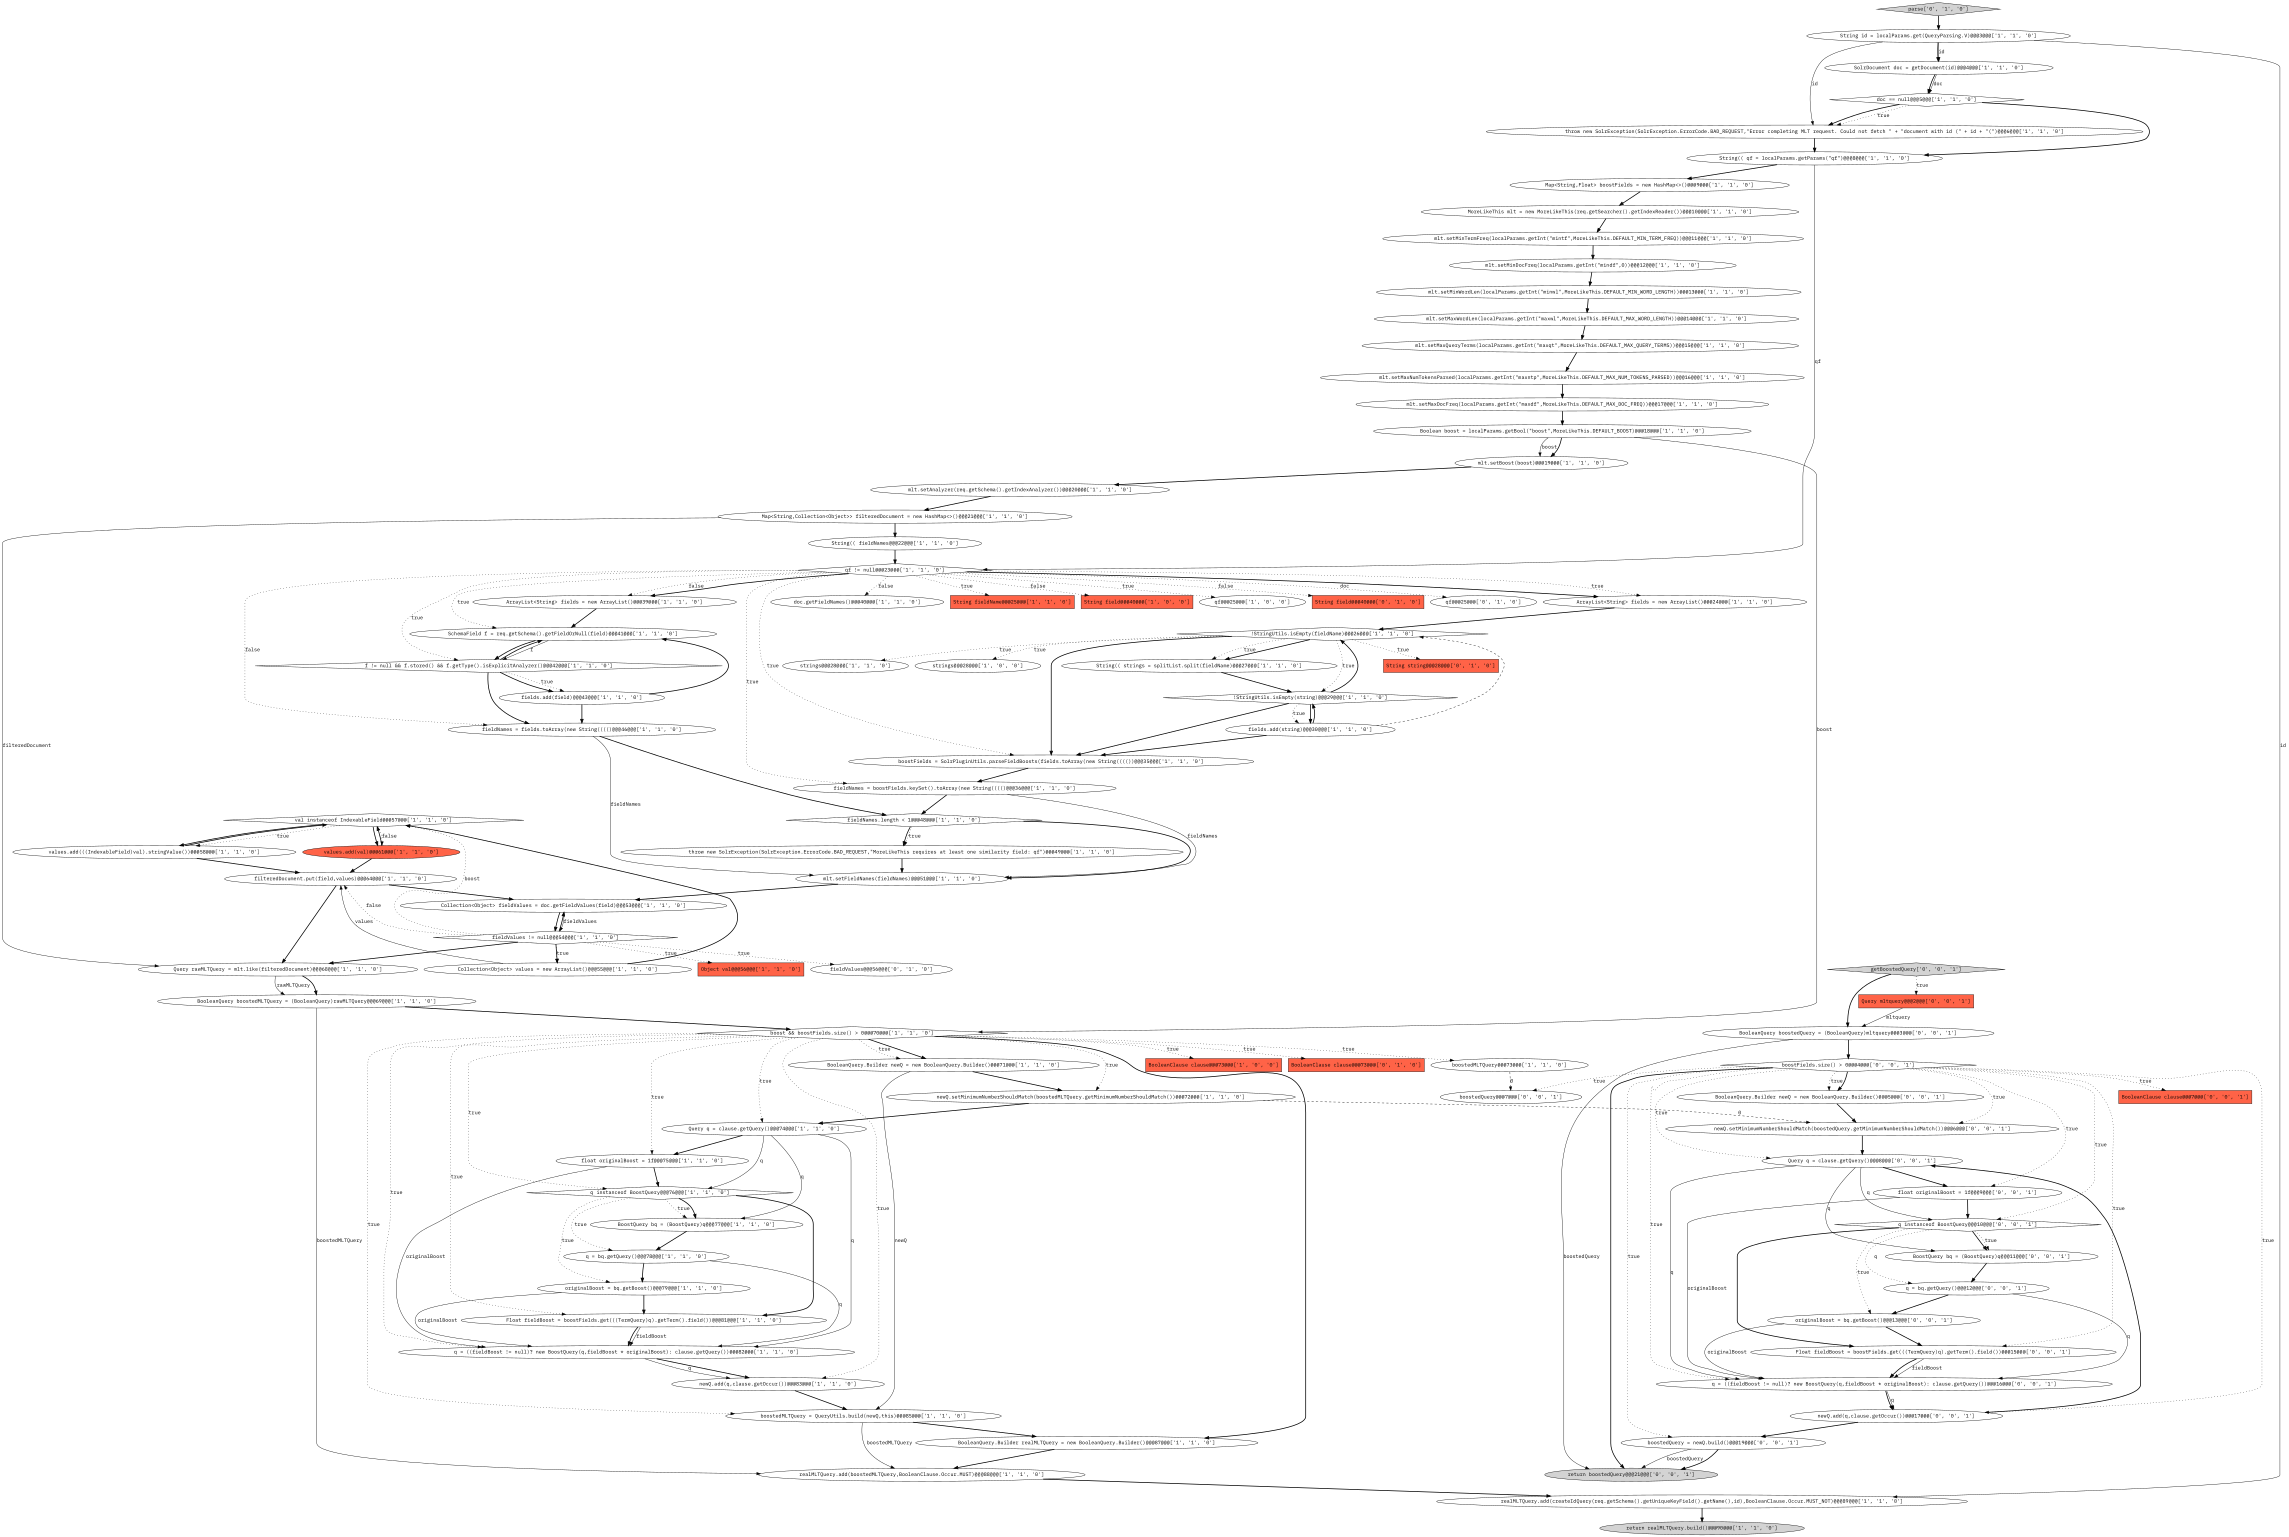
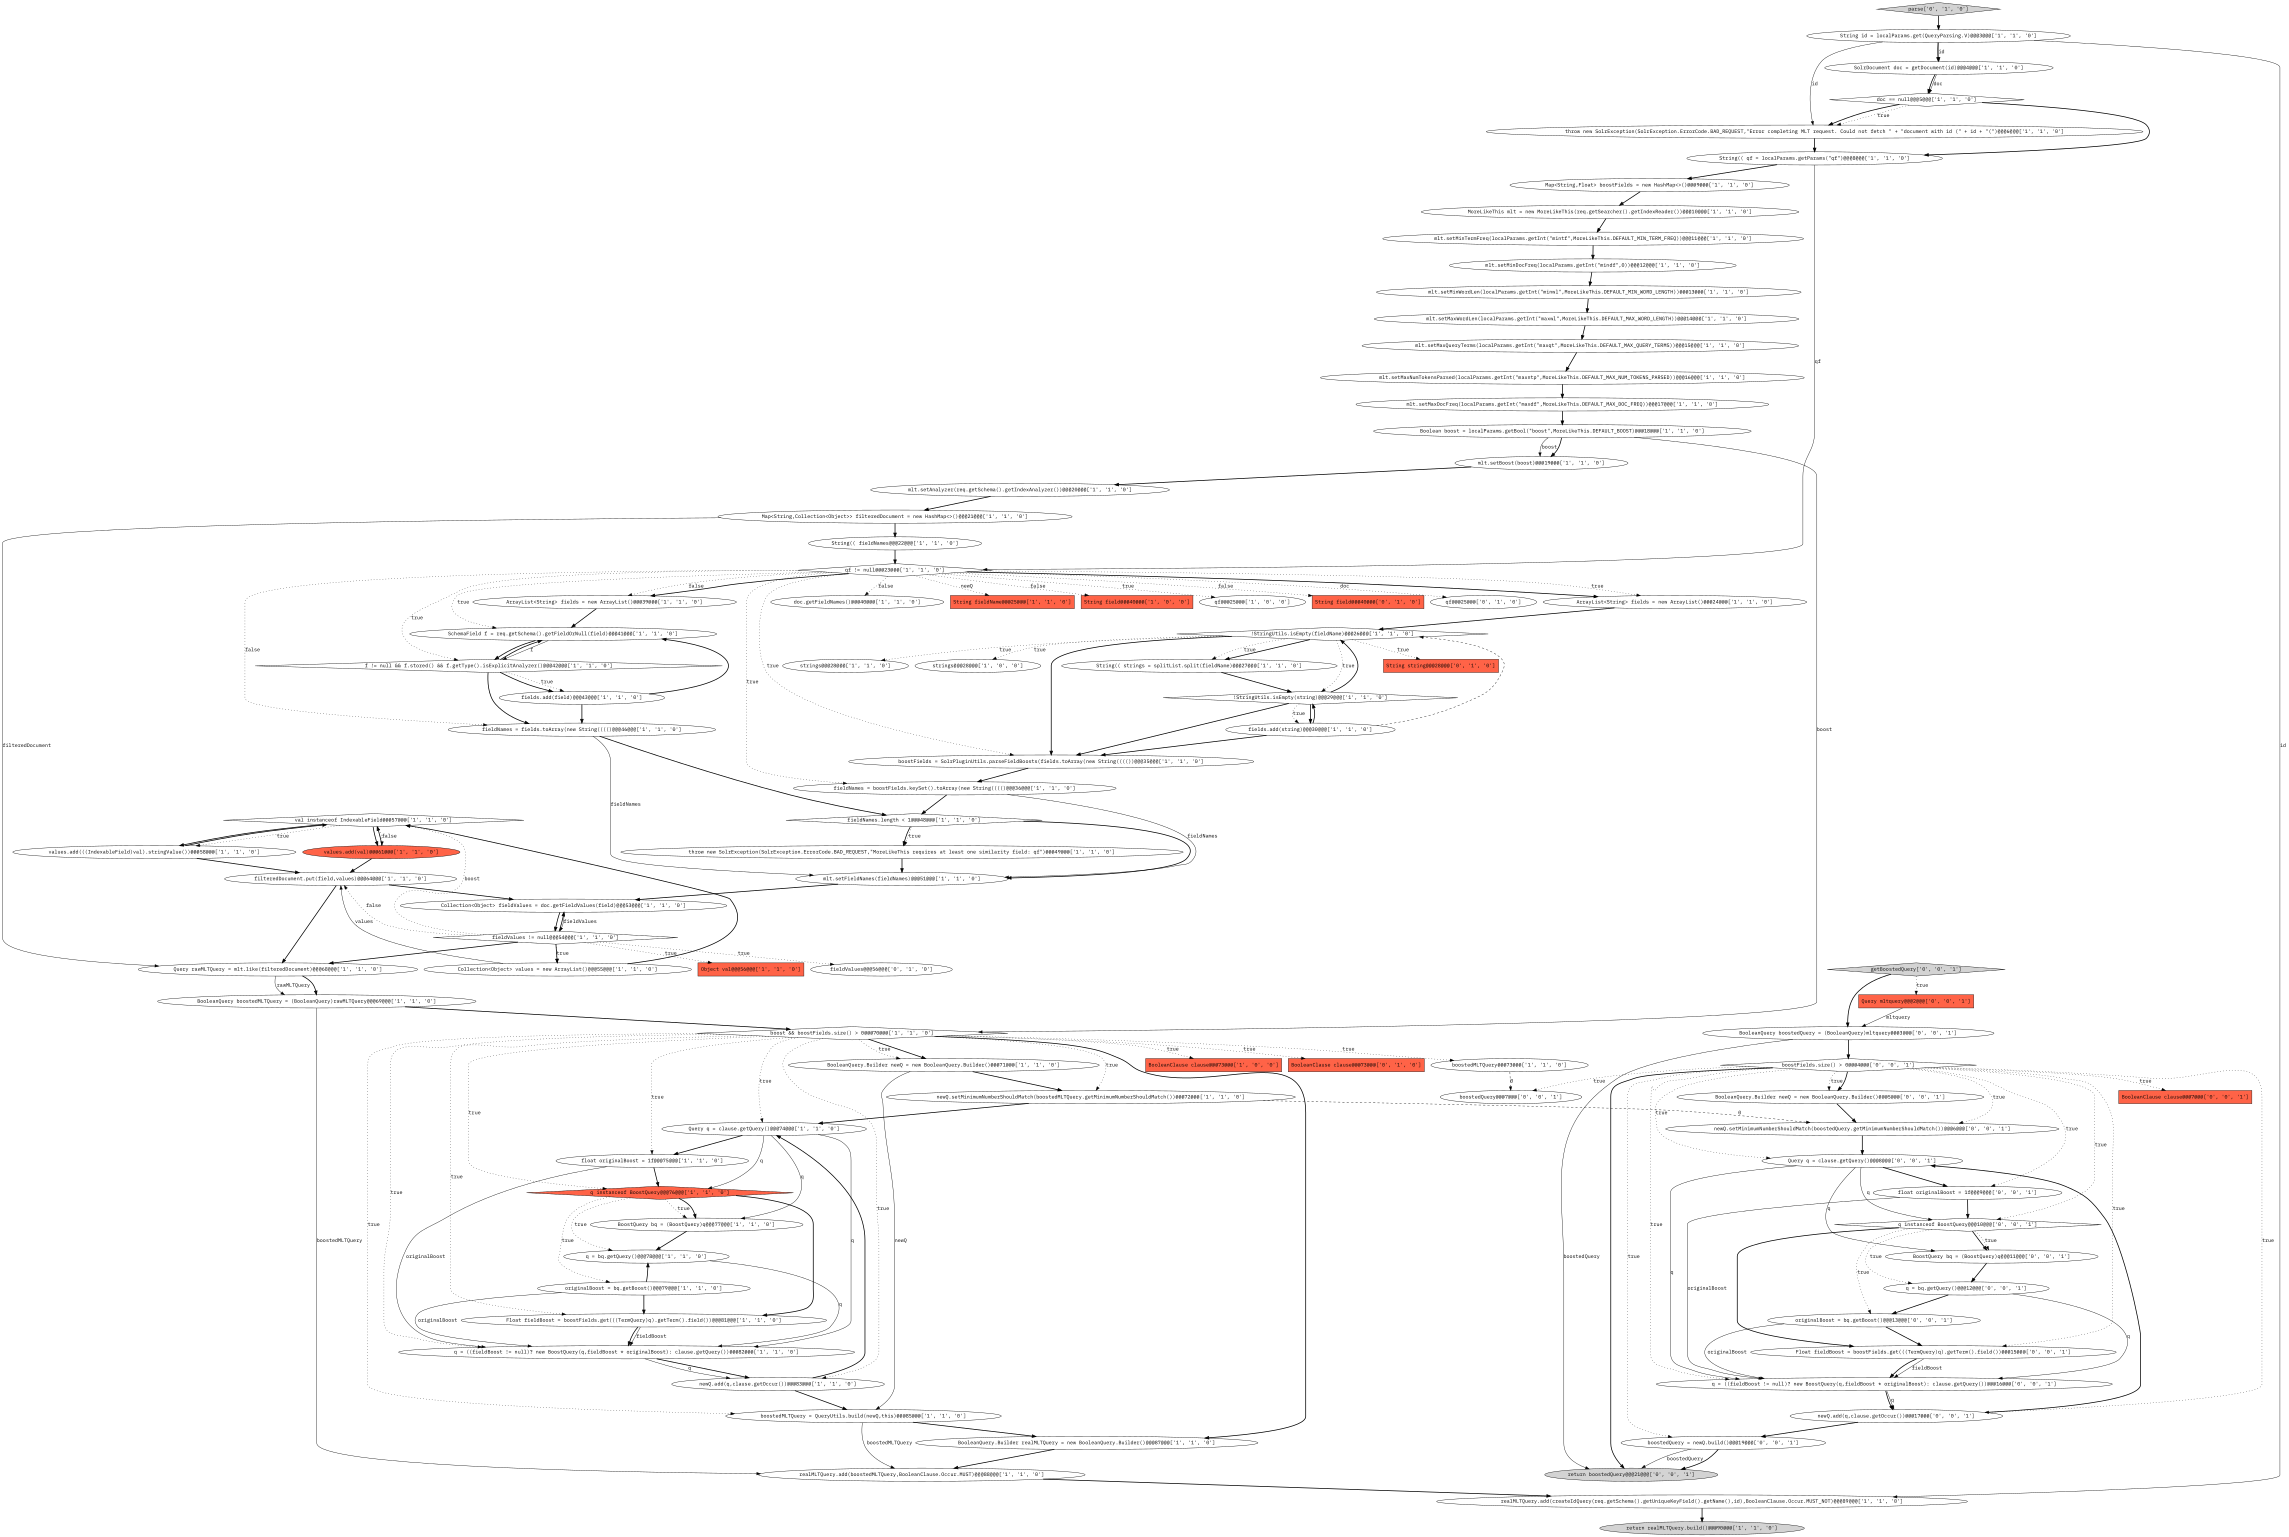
edge "qf != null@@@23@@@['1', '1', '0']" -> "String fieldName@@@25@@@['1', '1', '0']": label "true" -> "newQ"
node "q instanceof BoostQuery@@@76@@@['1', '1', '0']": fillcolor white -> tomato
edge "newQ.add(q,clause.getOccur())@@@83@@@['1', '1', '0']" -> "Query q = clause.getQuery()@@@74@@@['1', '1', '0']": added
edge "q instanceof BoostQuery@@@10@@@['0', '0', '1']" -> "q = bq.getQuery()@@@12@@@['0', '0', '1']": label "q" -> "true"
edge "q = bq.getQuery()@@@78@@@['1', '1', '0']" -> "originalBoost = bq.getBoost()@@@79@@@['1', '1', '0']": reversed
